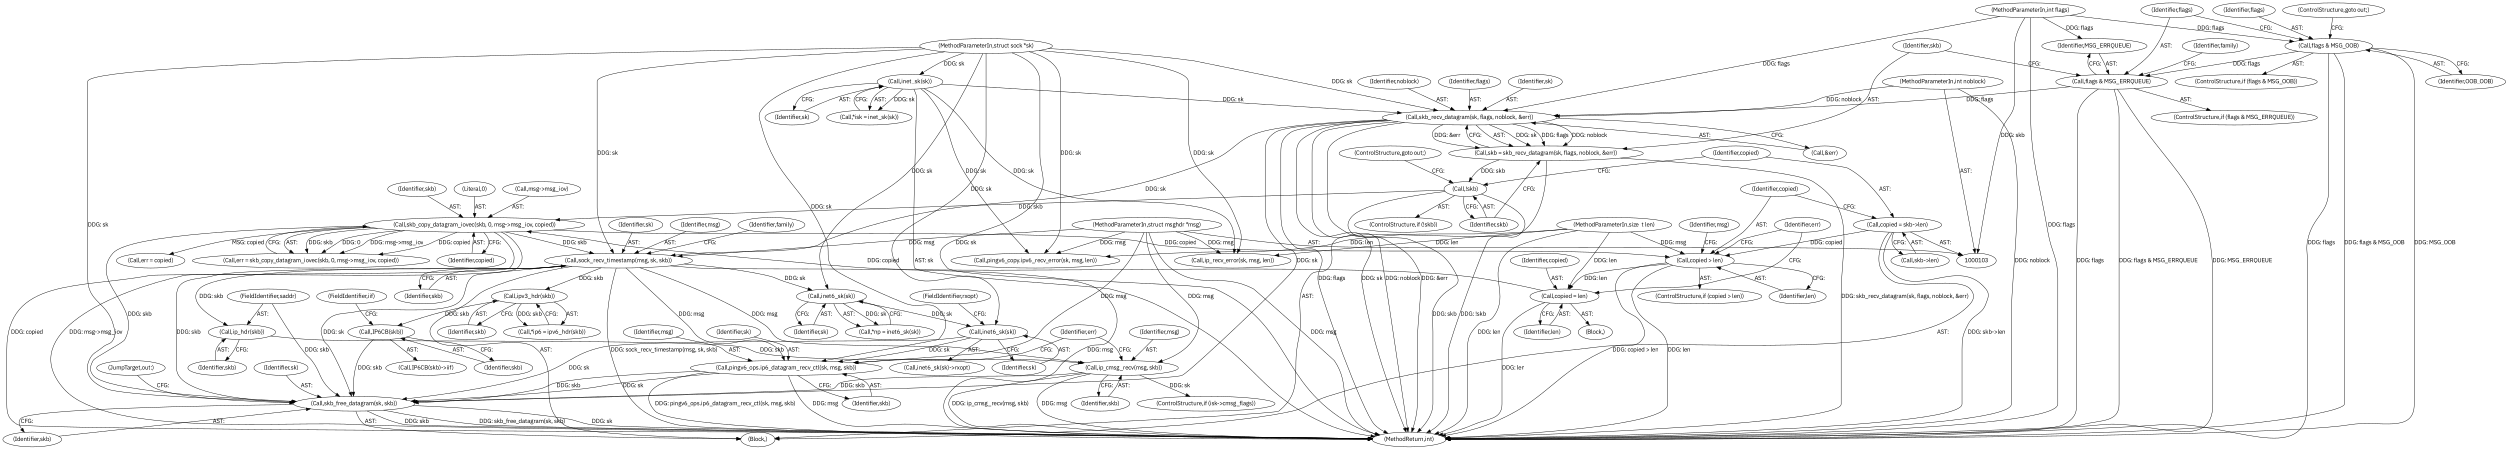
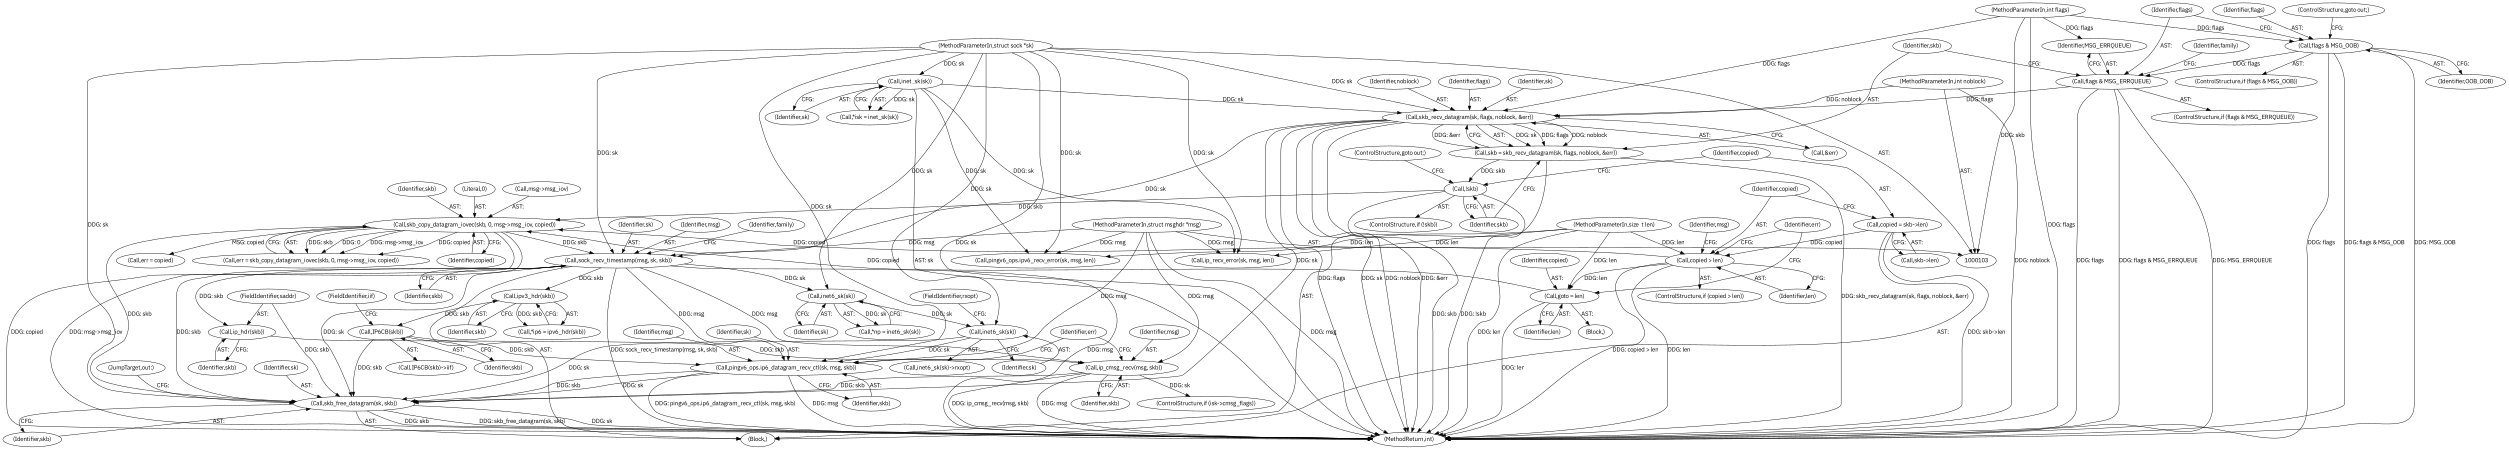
edge "(Call,skb_copy_datagram_iovec(skb, 0, msg->msg_iov, copied))" -> "(Call,copied > len)": reversed
edge "(MethodParameterIn,size_t len)" -> "(Call,copied > len)": label "DDG: msg" -> "DDG: len"
edge "(Call,copied = skb->len)" -> "1000103": now "(MethodParameterIn,struct sock *sk)" -> "1000103"
node "(Call,pingv6_copy.ipv6_recv_error(sk, msg, len))": label "(Call,pingv6_copy.ipv6_recv_error(sk, msg, len))" -> "(Call,pingv6_ops.ipv6_recv_error(sk, msg, len))"
node "(Call,copied = len)": label "(Call,copied = len)" -> "(Call,goto = len)"
edge "(Call,IP6CB(skb))" -> "(Call,pingv6_ops.ip6_datagram_recv_ctl(sk, msg, skb))": added, label "DDG: skb"
